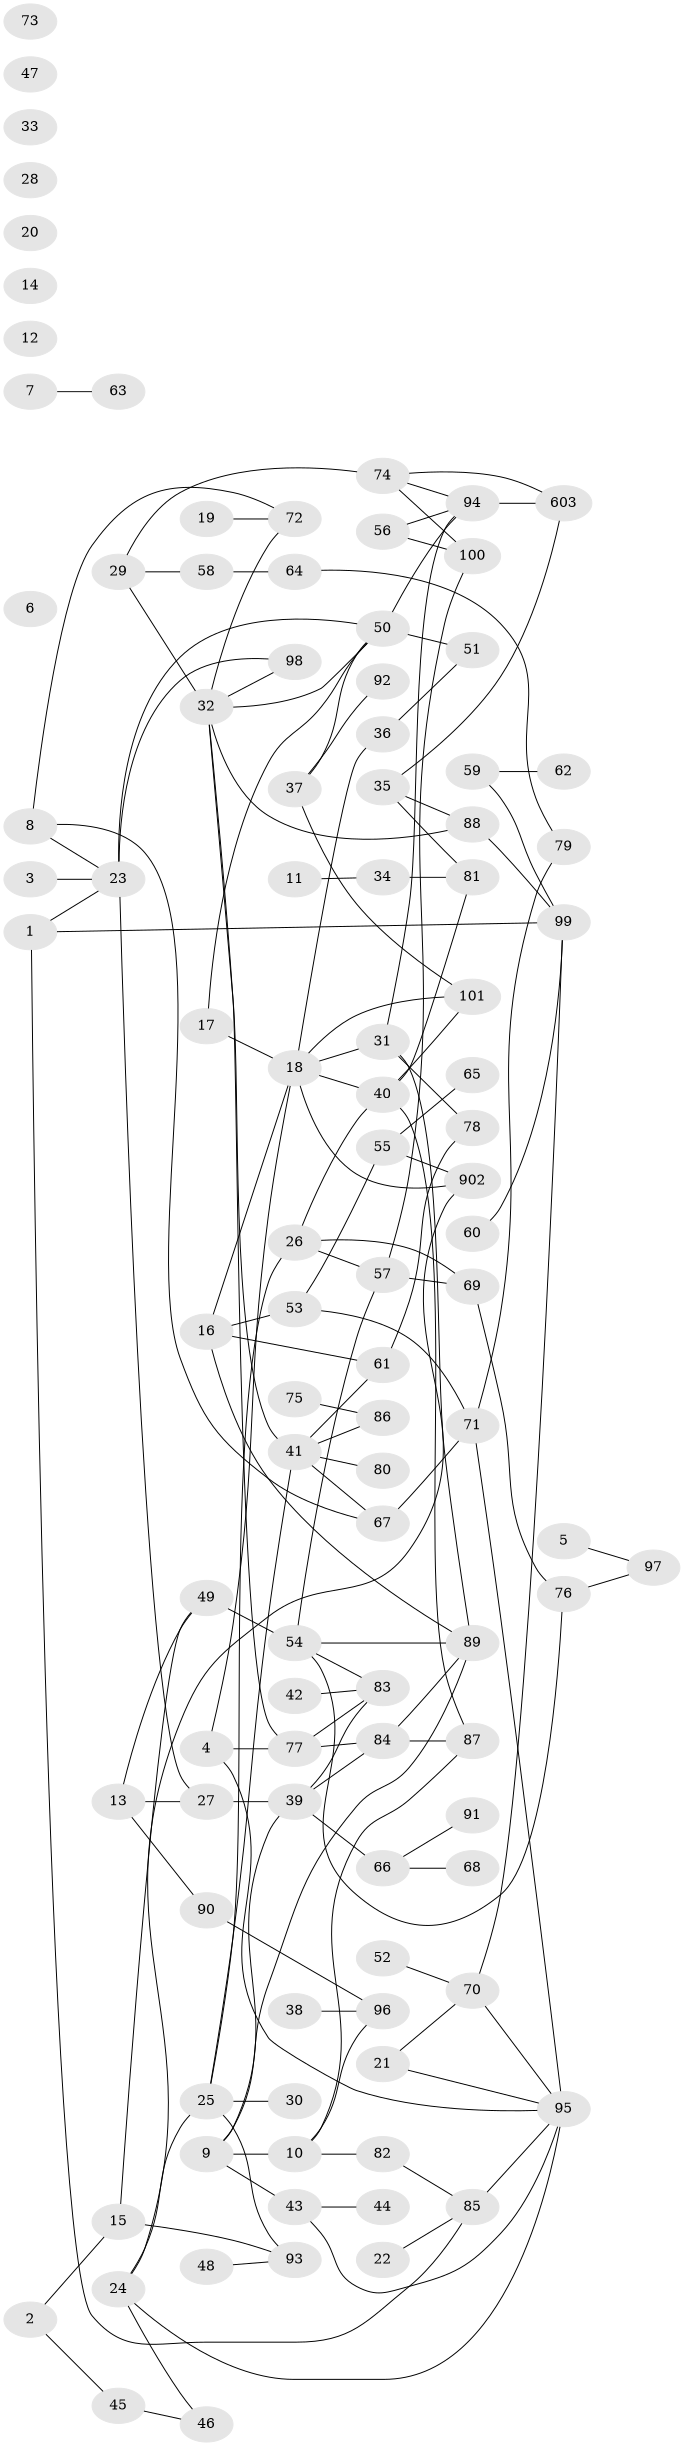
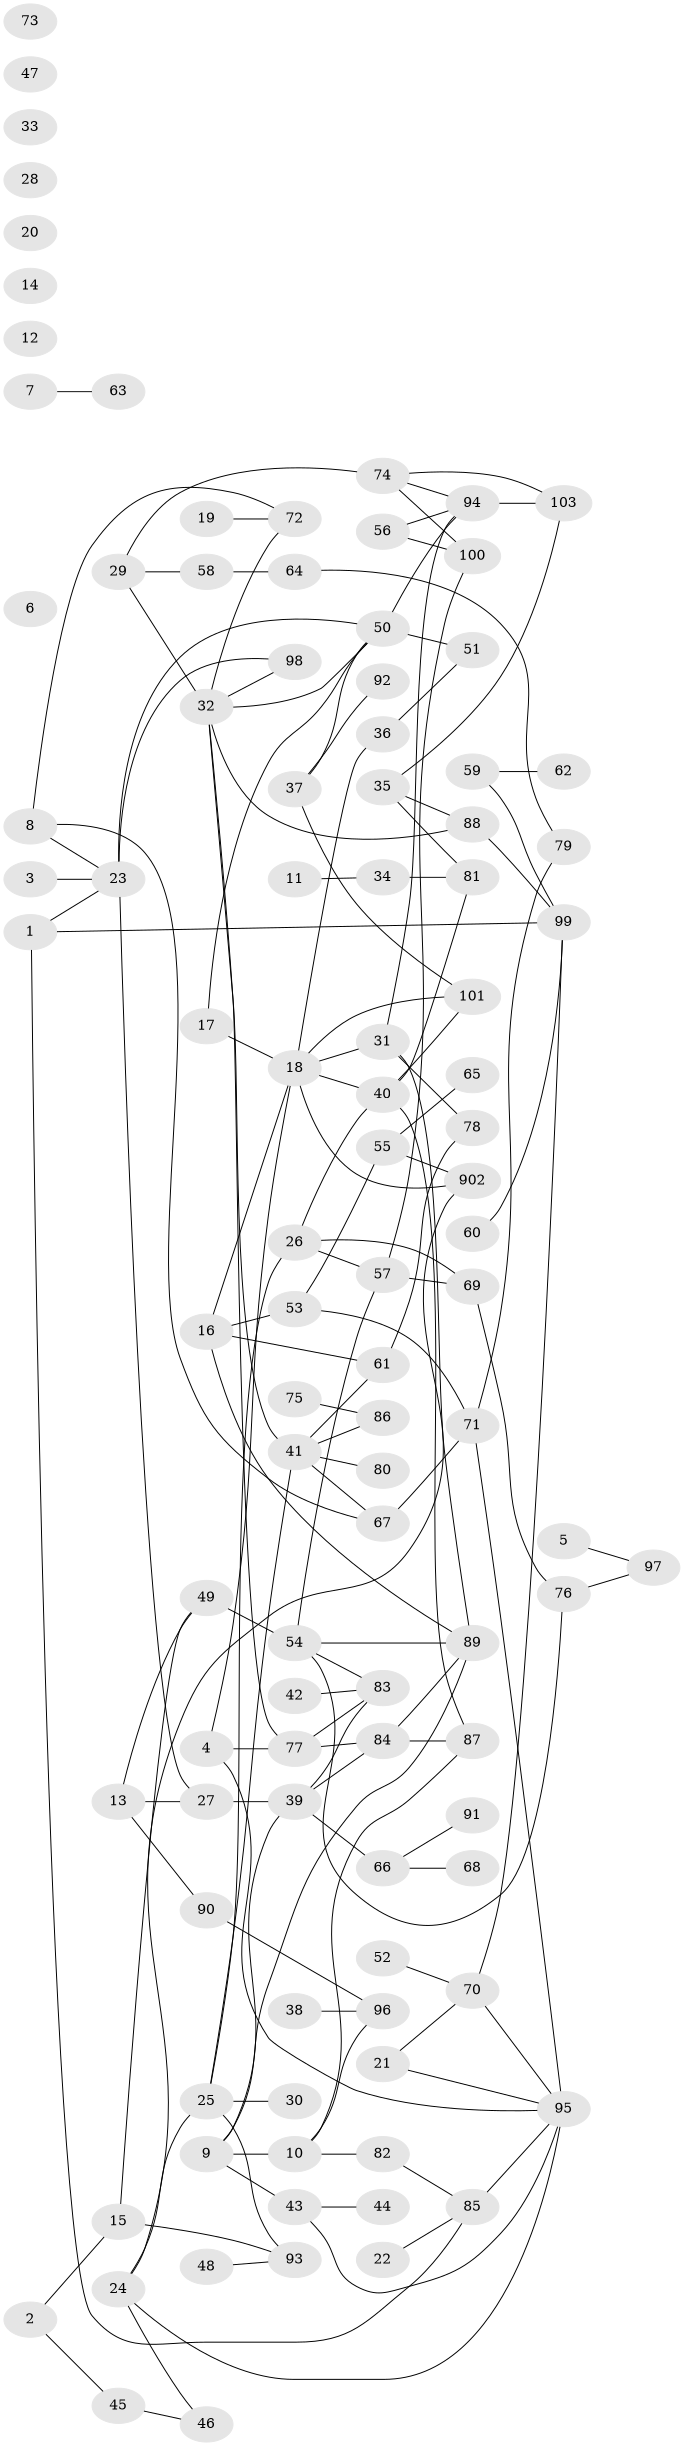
node "603": label "603" -> "103"
